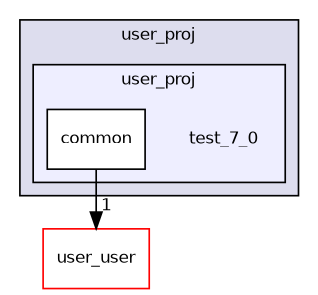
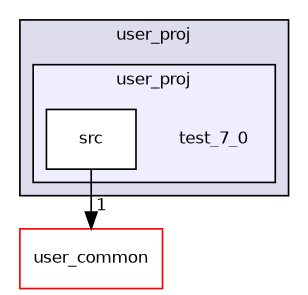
node "common": label "common" -> "src"
node "user_user": label "user_user" -> "user_common"
